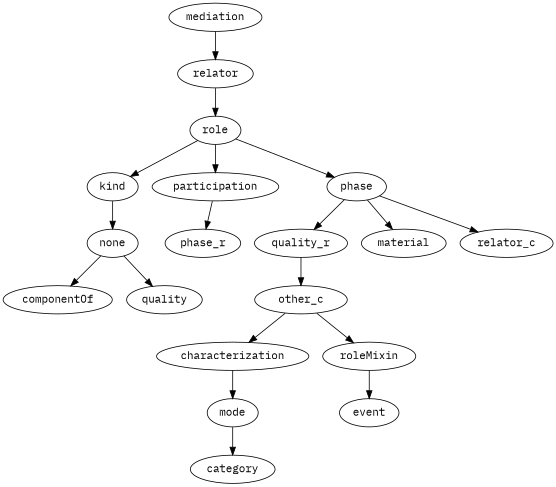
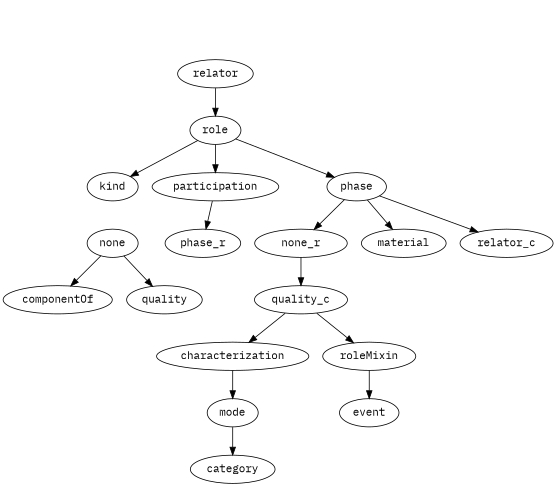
node "mediation": removed
edge "kind" -> "none": removed
node "quality_r": label "quality_r" -> "none_r"
node "other_c": label "other_c" -> "quality_c"
